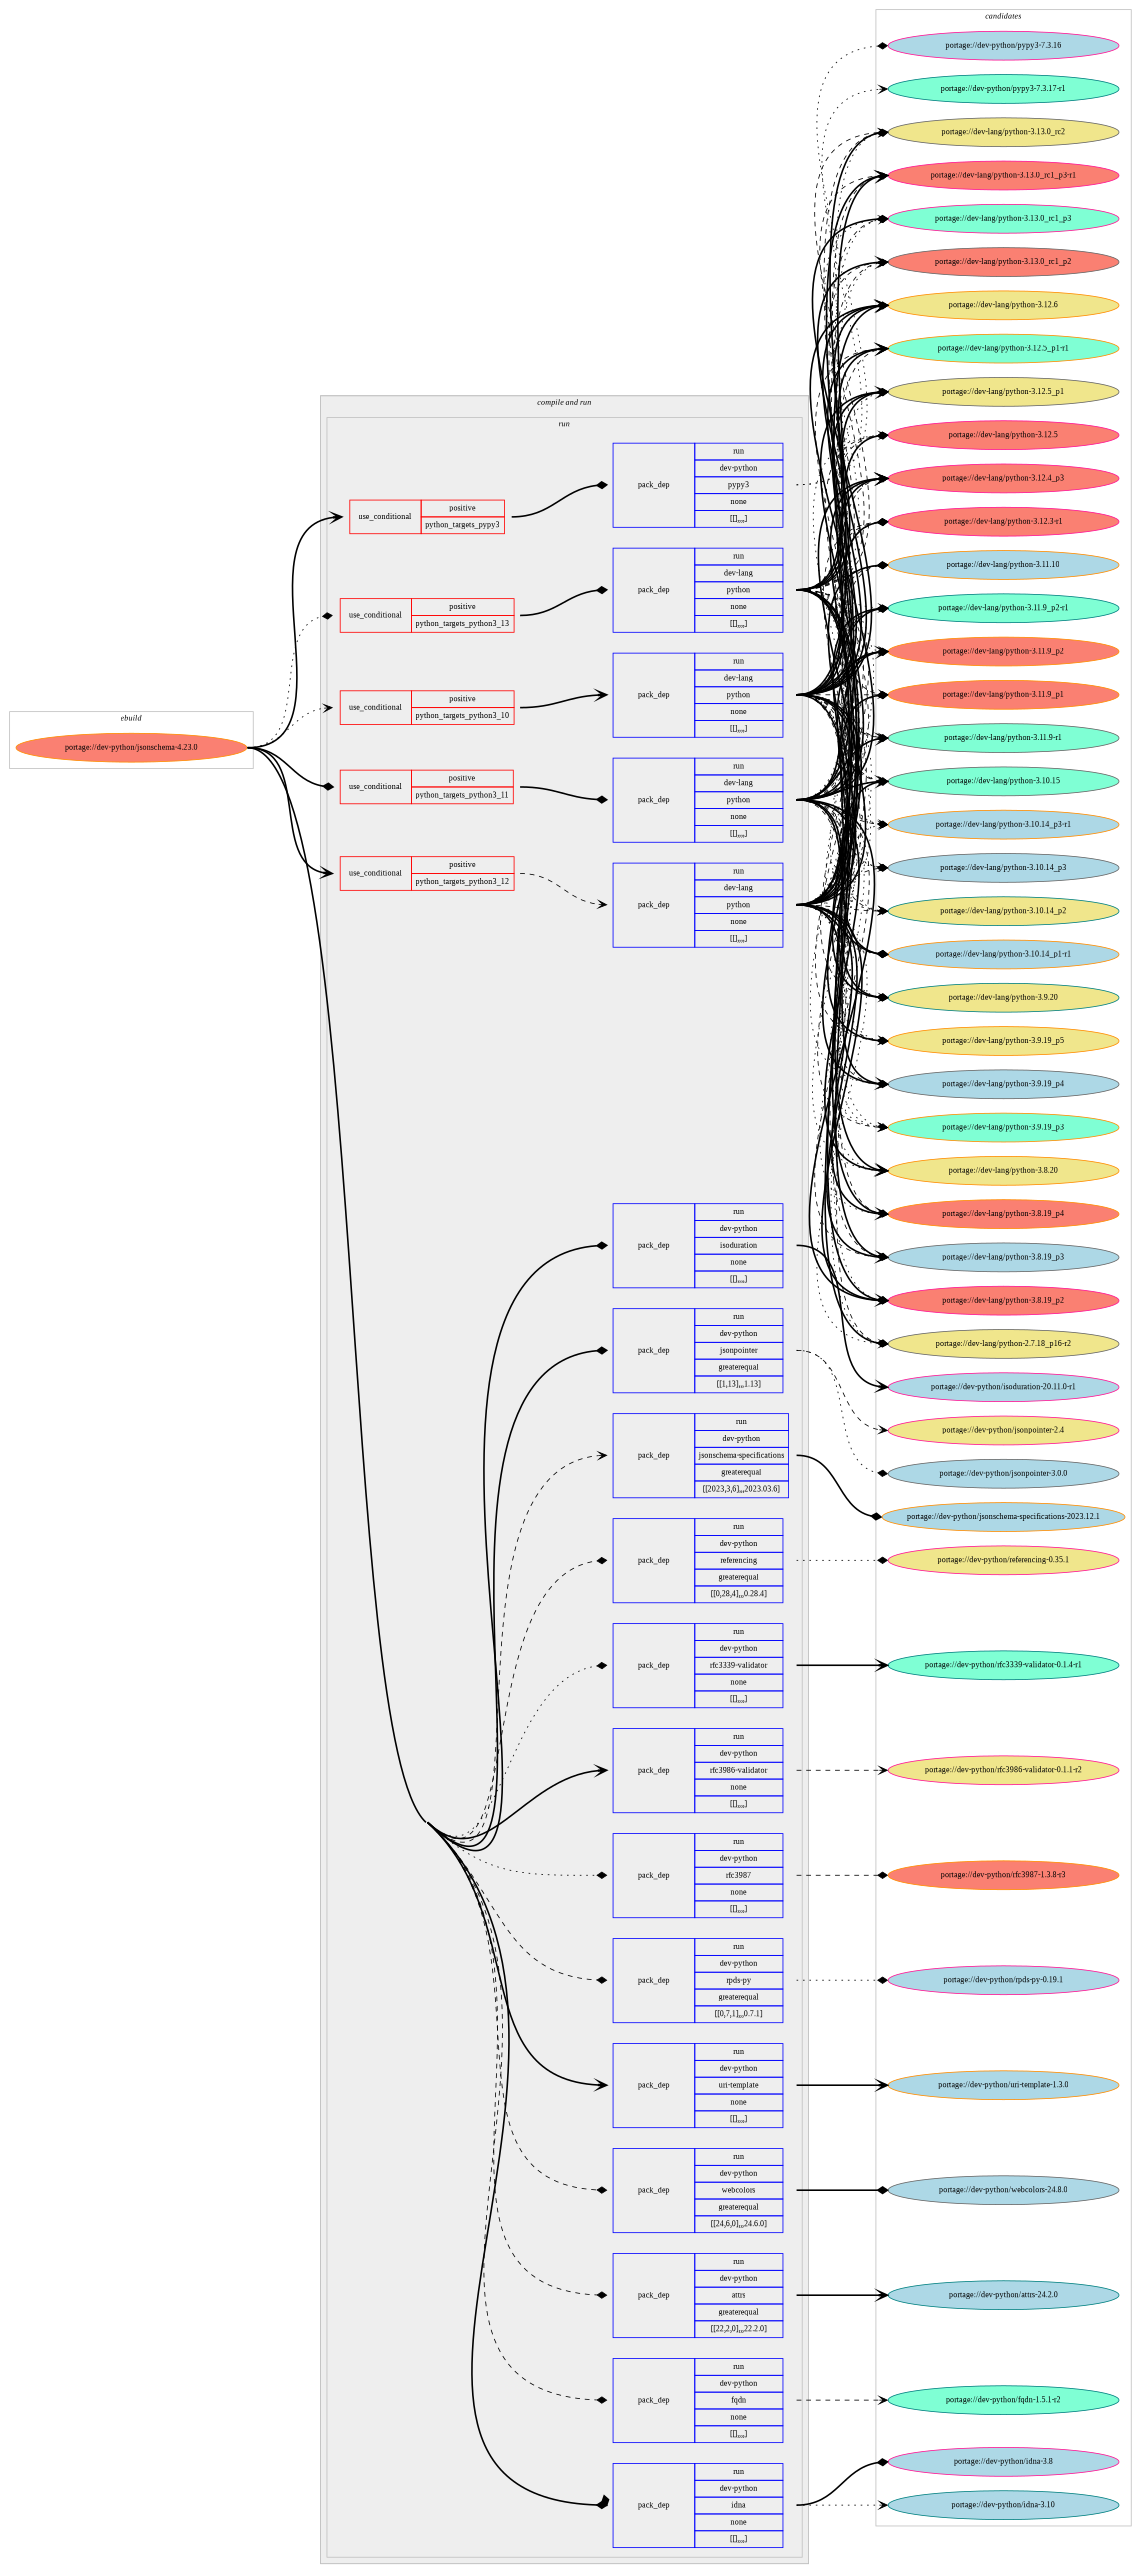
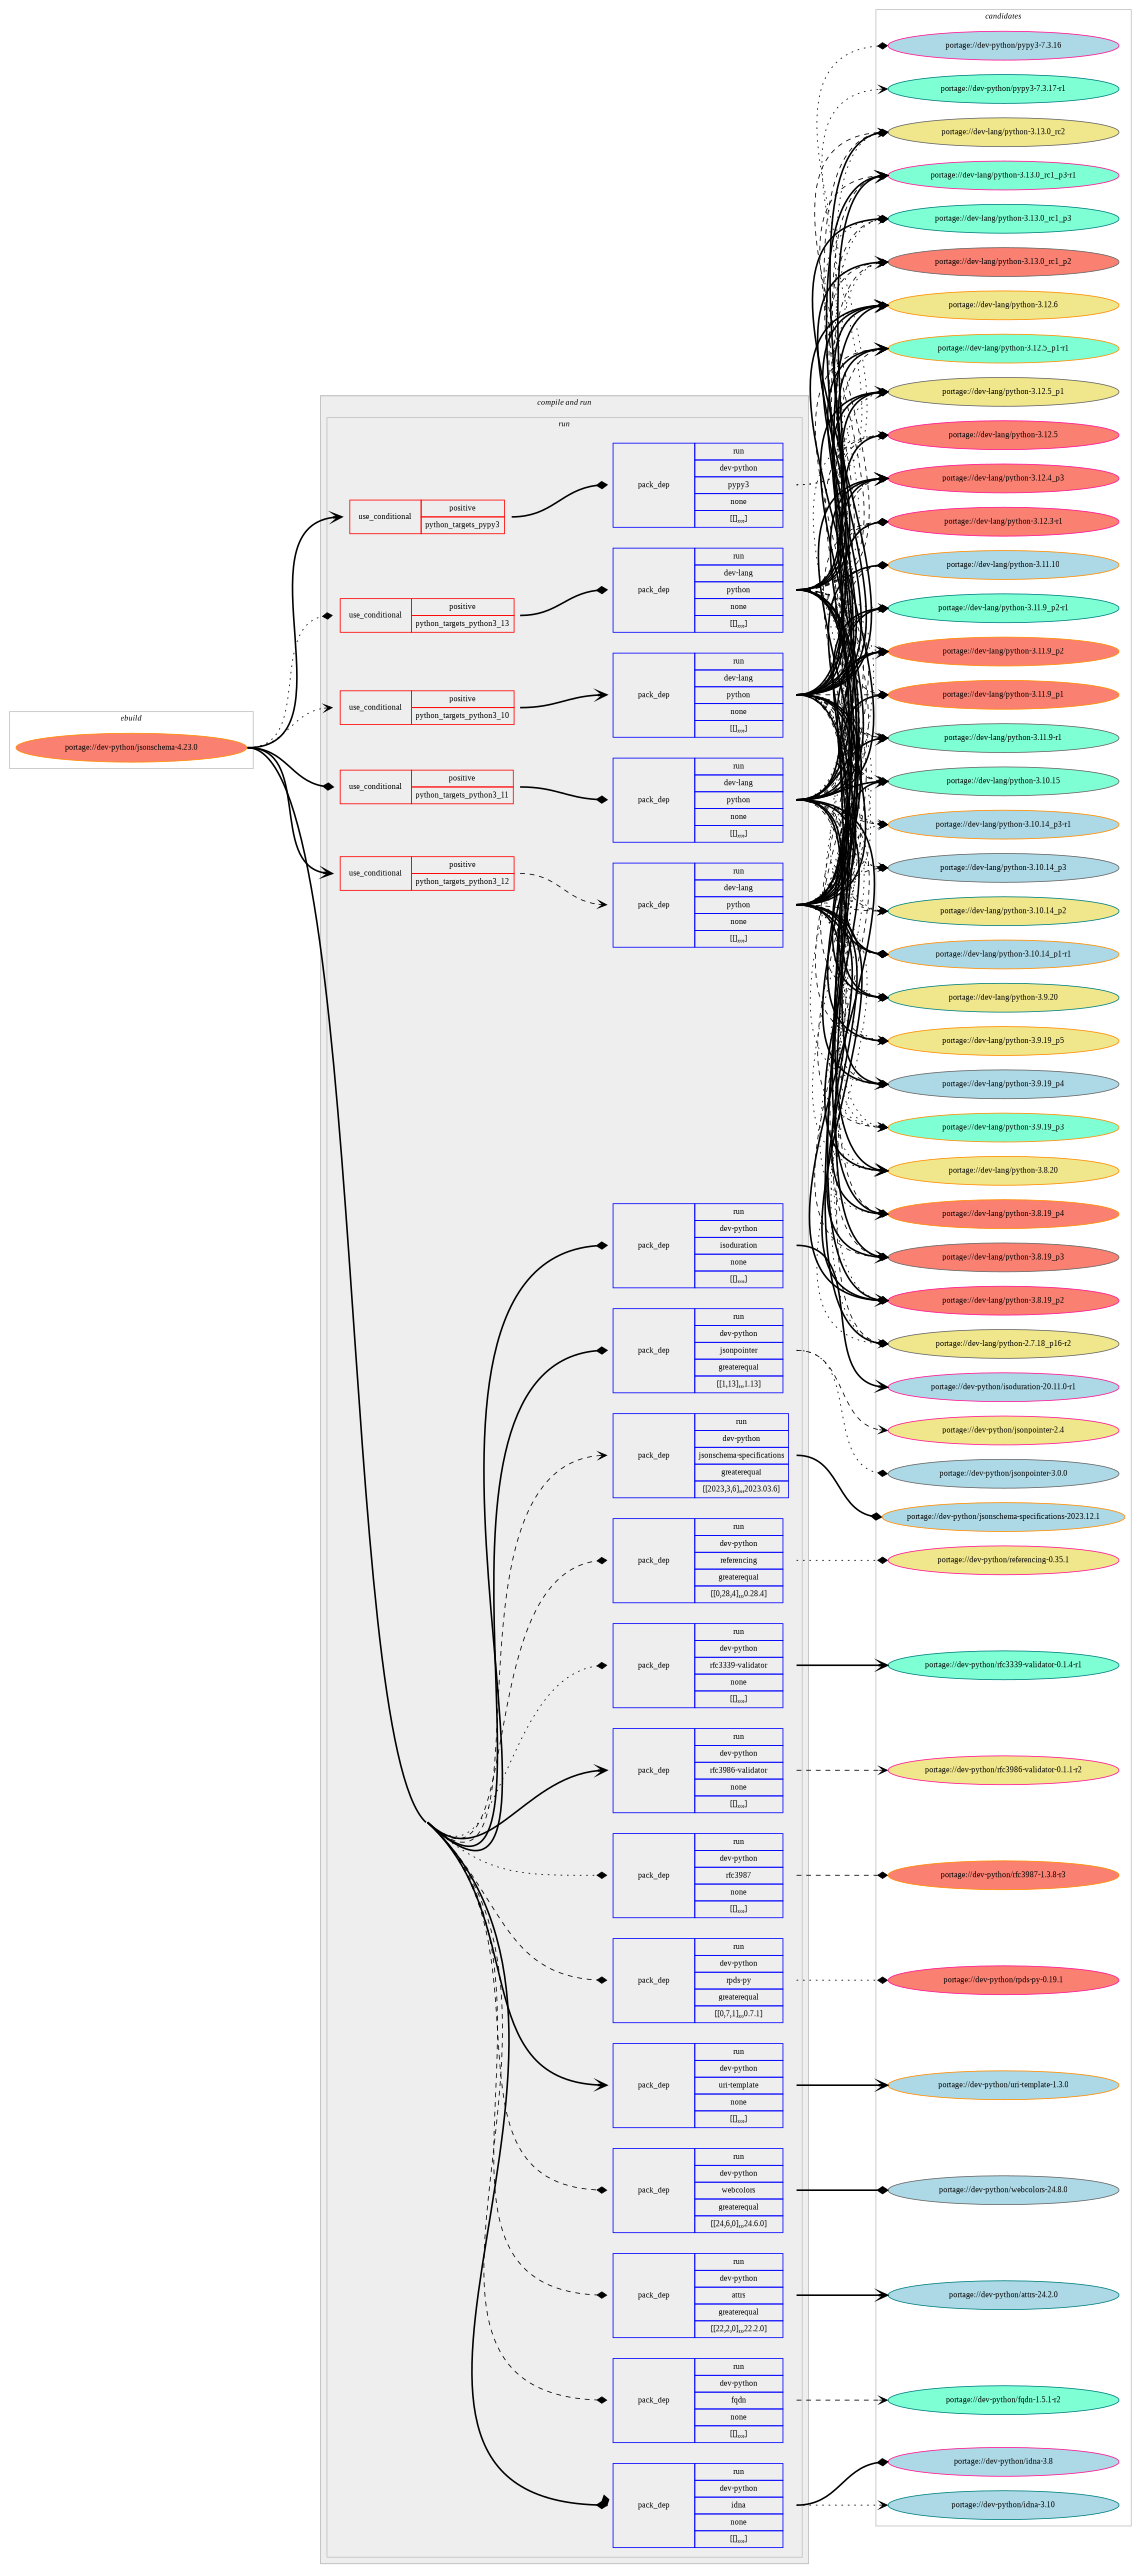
node "portage://dev-lang/python-3.13.0_rc1_p3-r1": fillcolor salmon -> aquamarine
node "portage://dev-lang/python-3.13.0_rc1_p3": color deeppink -> teal
node "portage://dev-lang/python-3.8.19_p3": fillcolor lightblue -> salmon
node "portage://dev-python/rpds-py-0.19.1": fillcolor lightblue -> salmon
